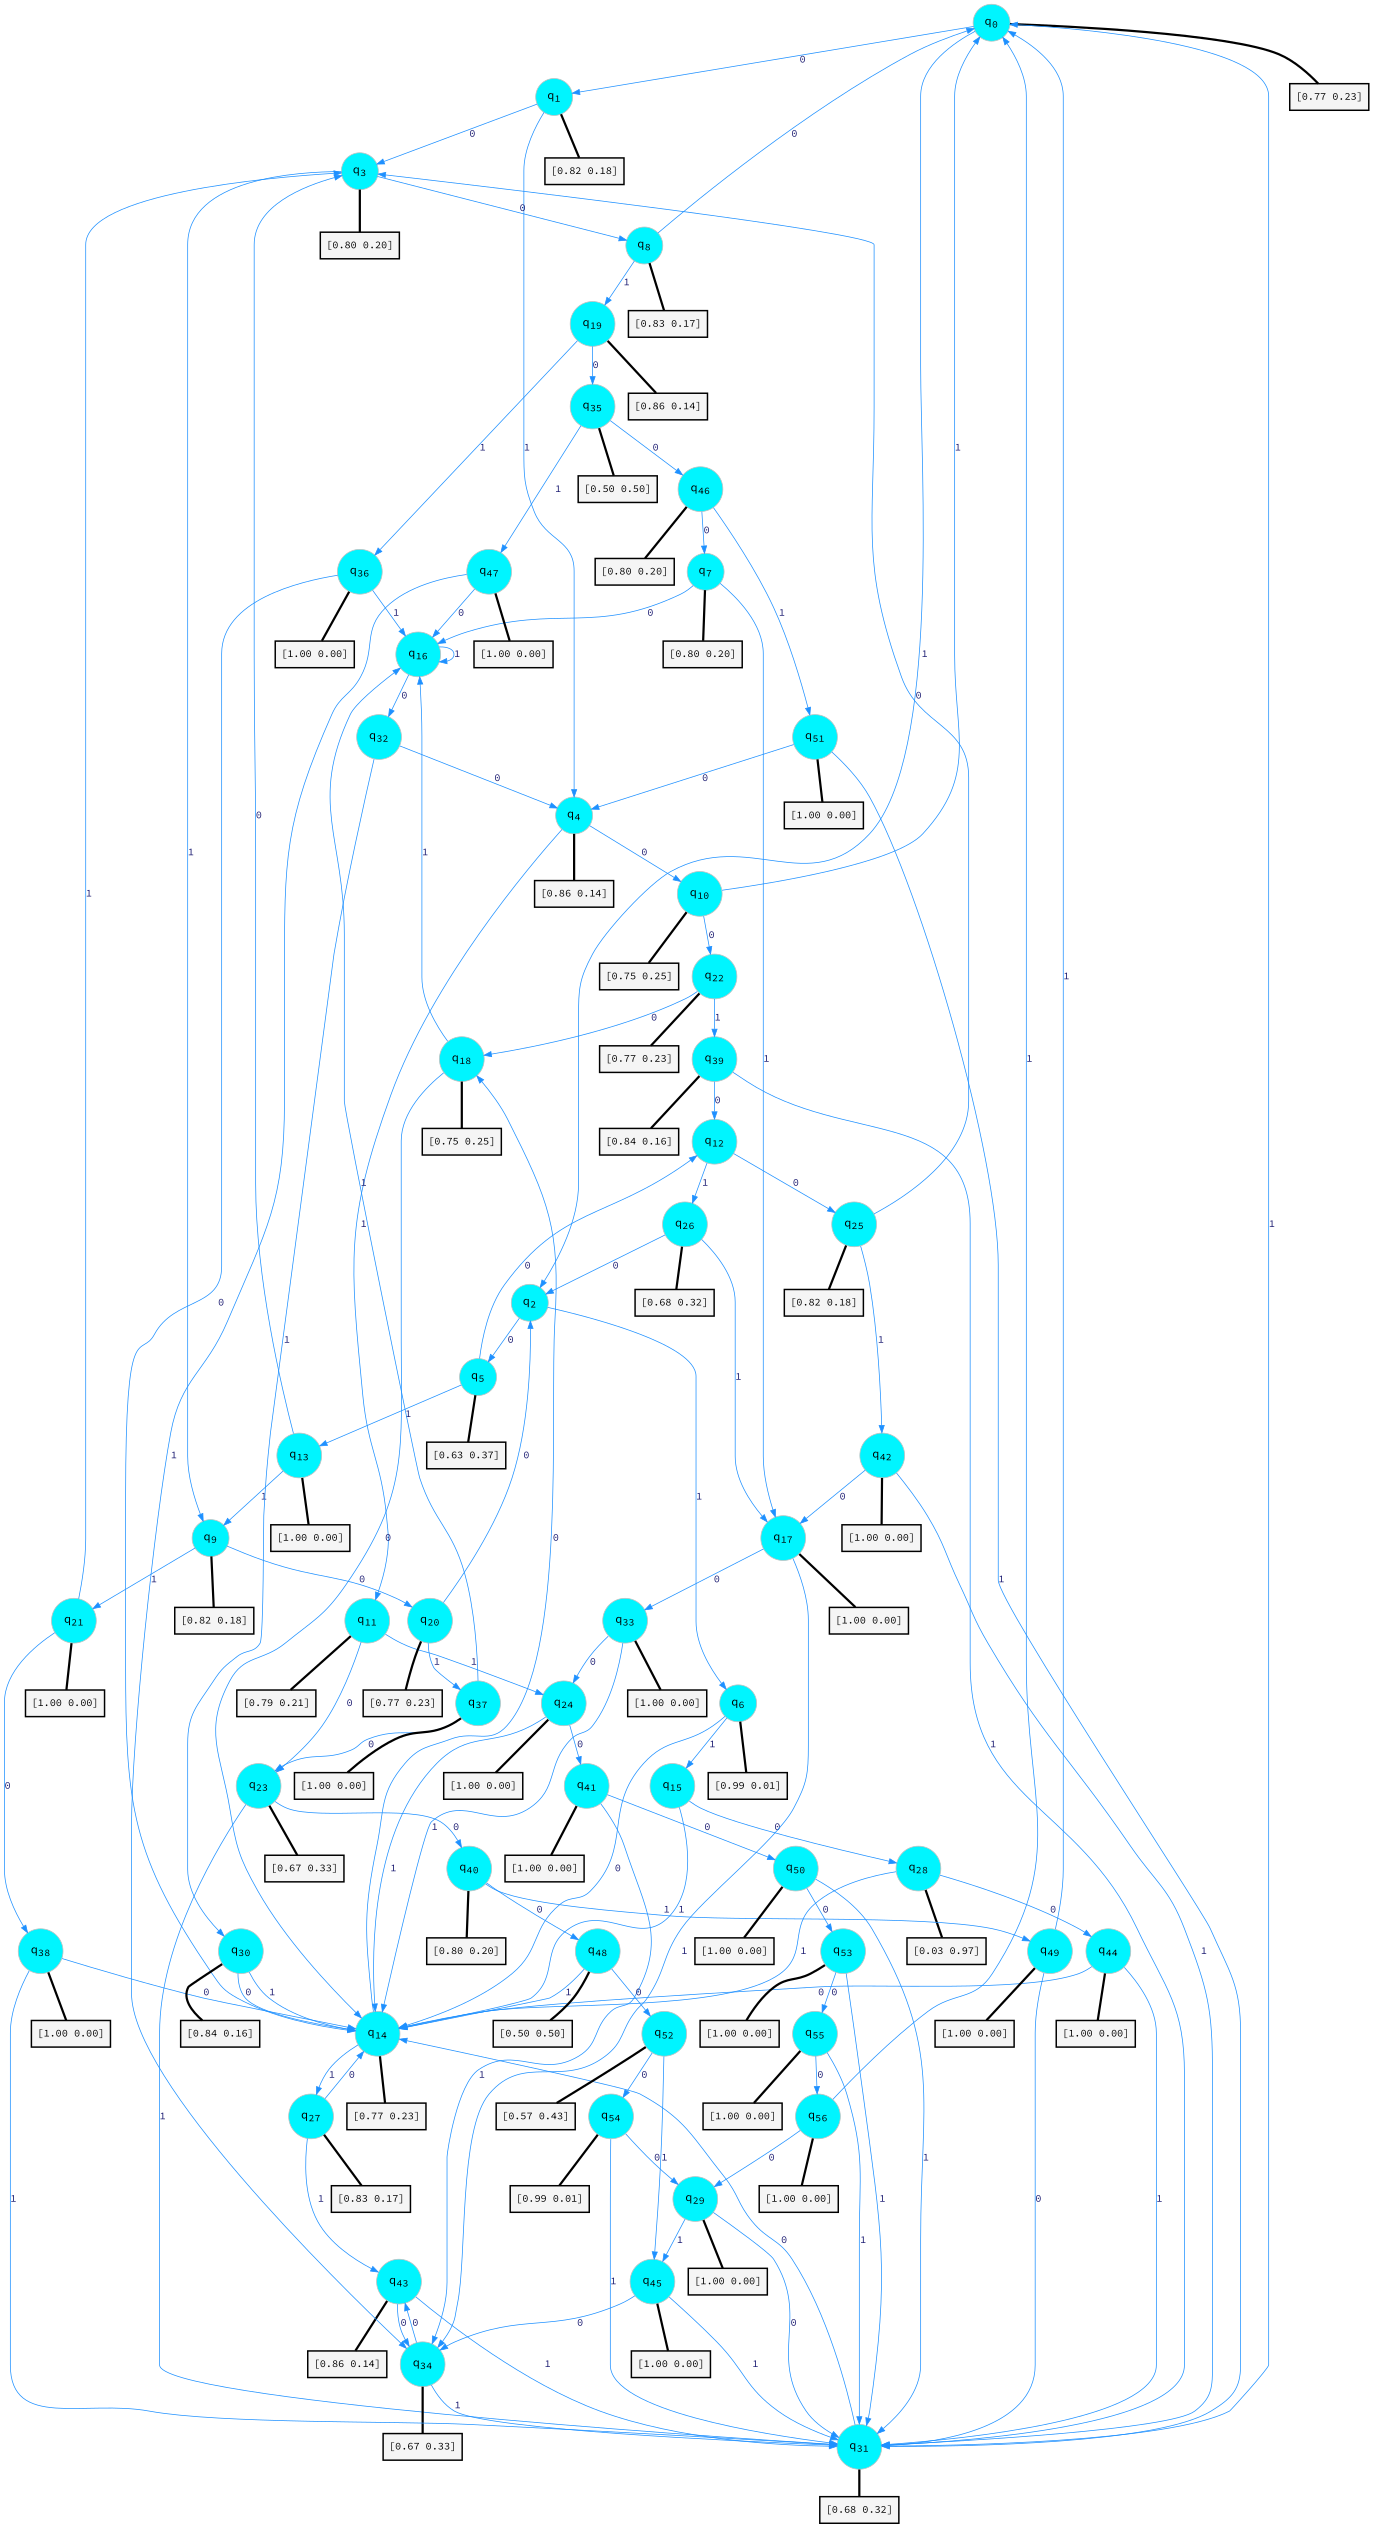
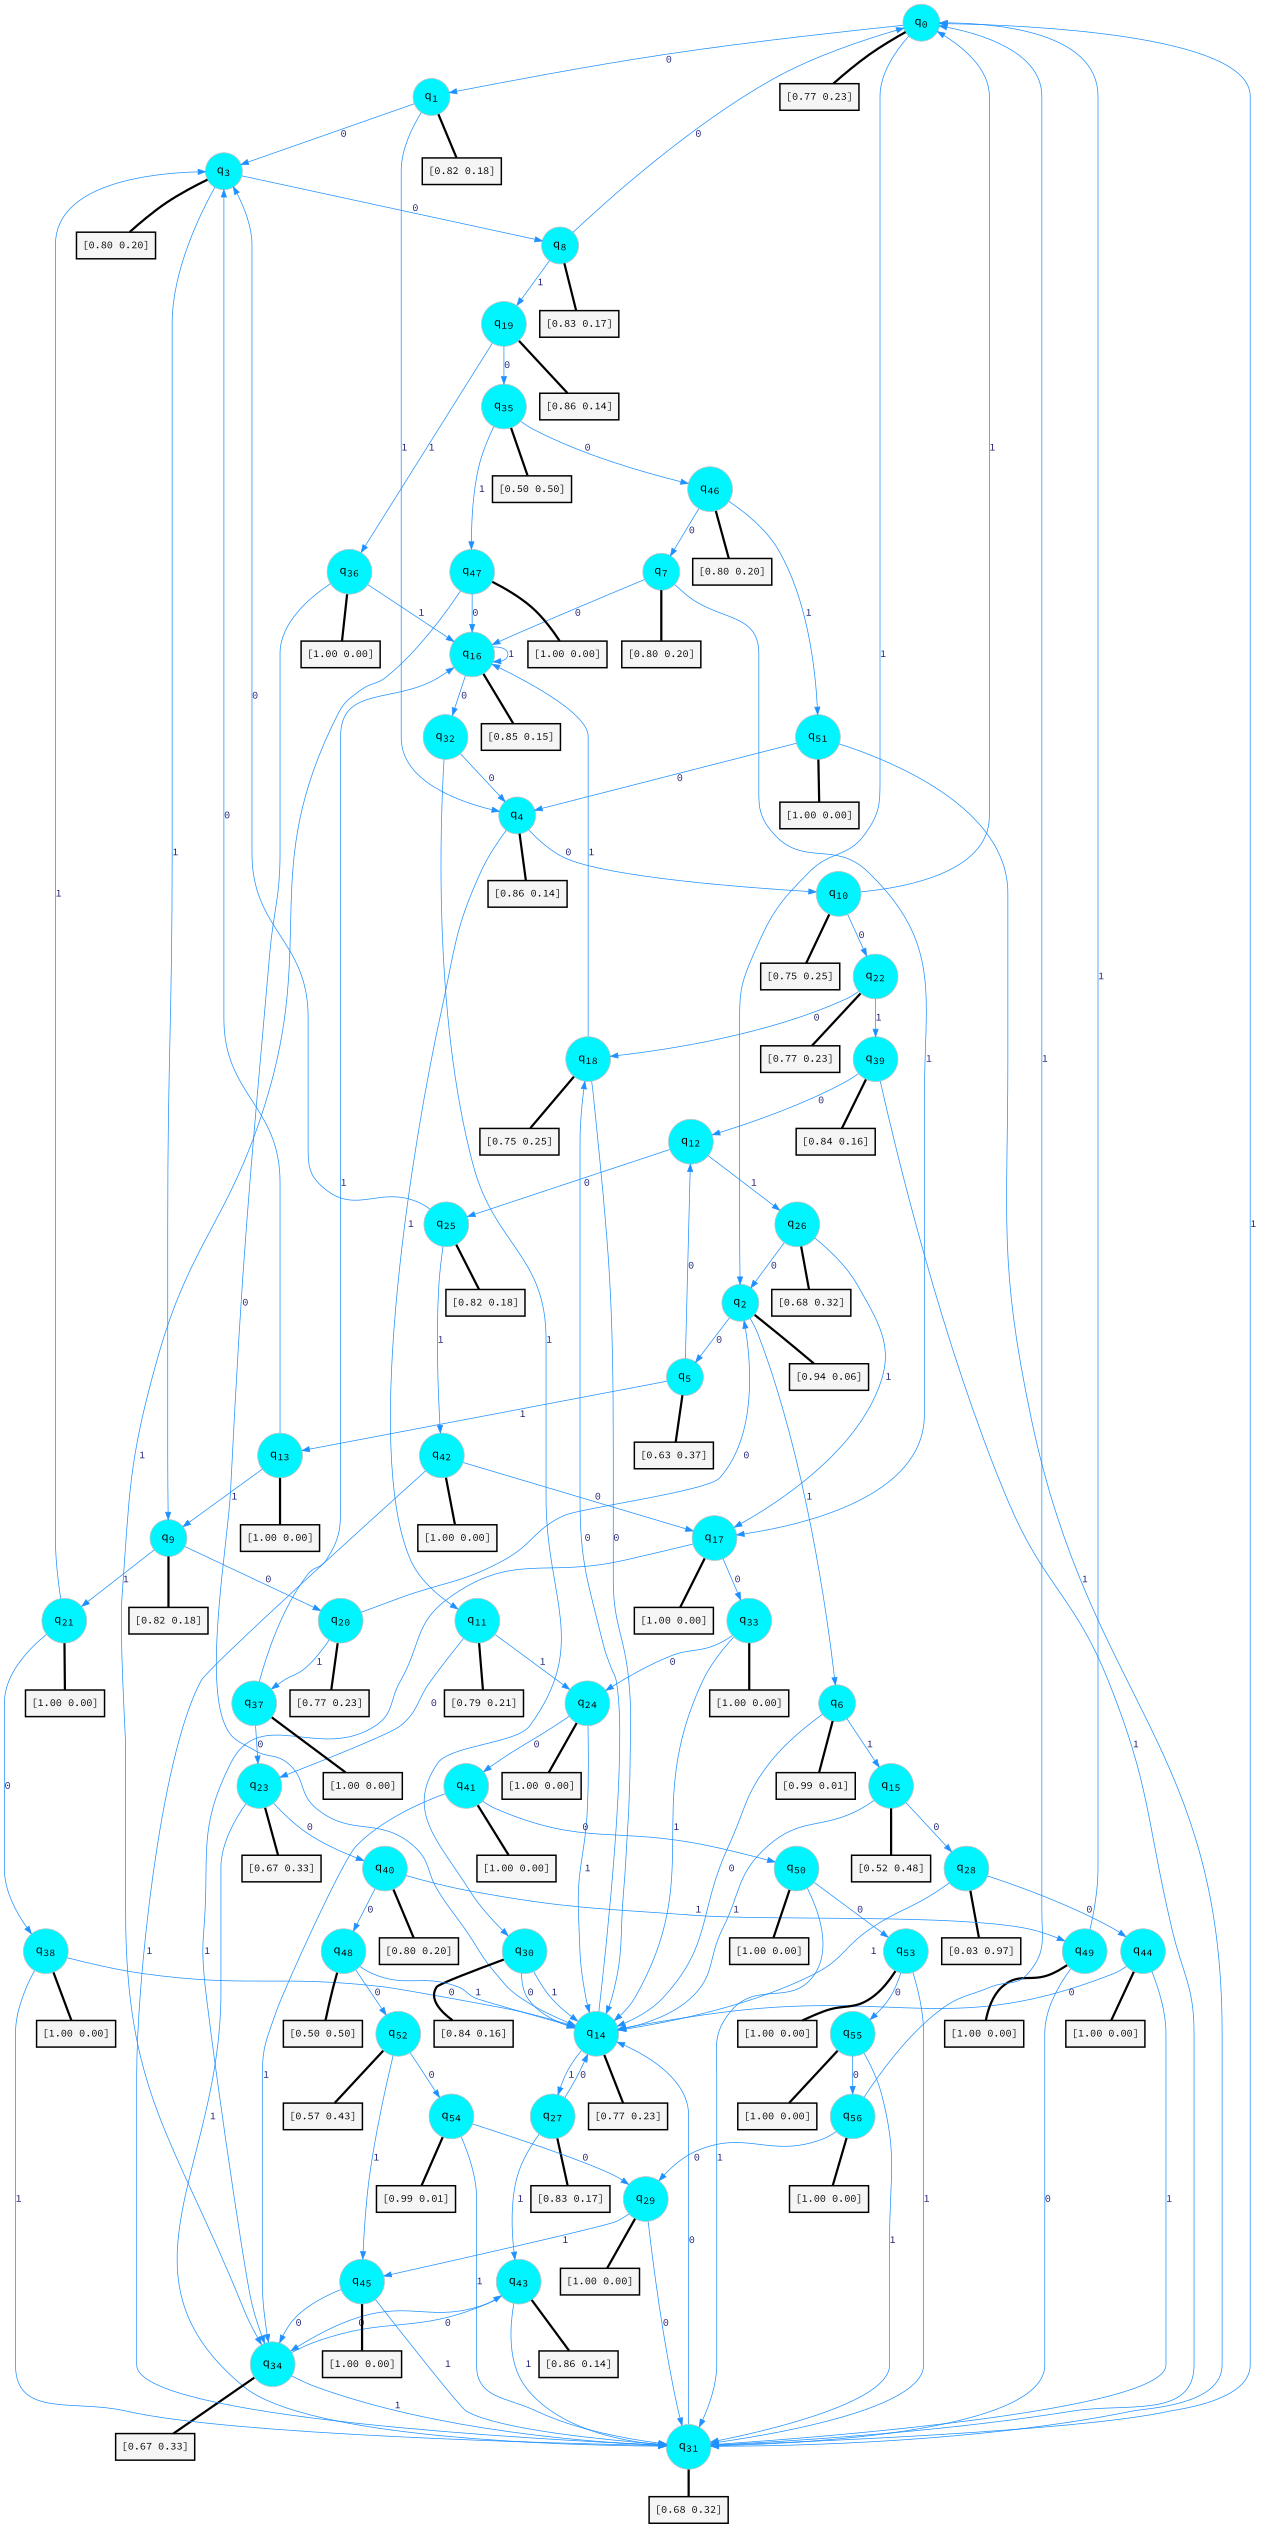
node "[0.85 0.15]": added
node "[0.94 0.06]": added
node "[0.52 0.48]": added
